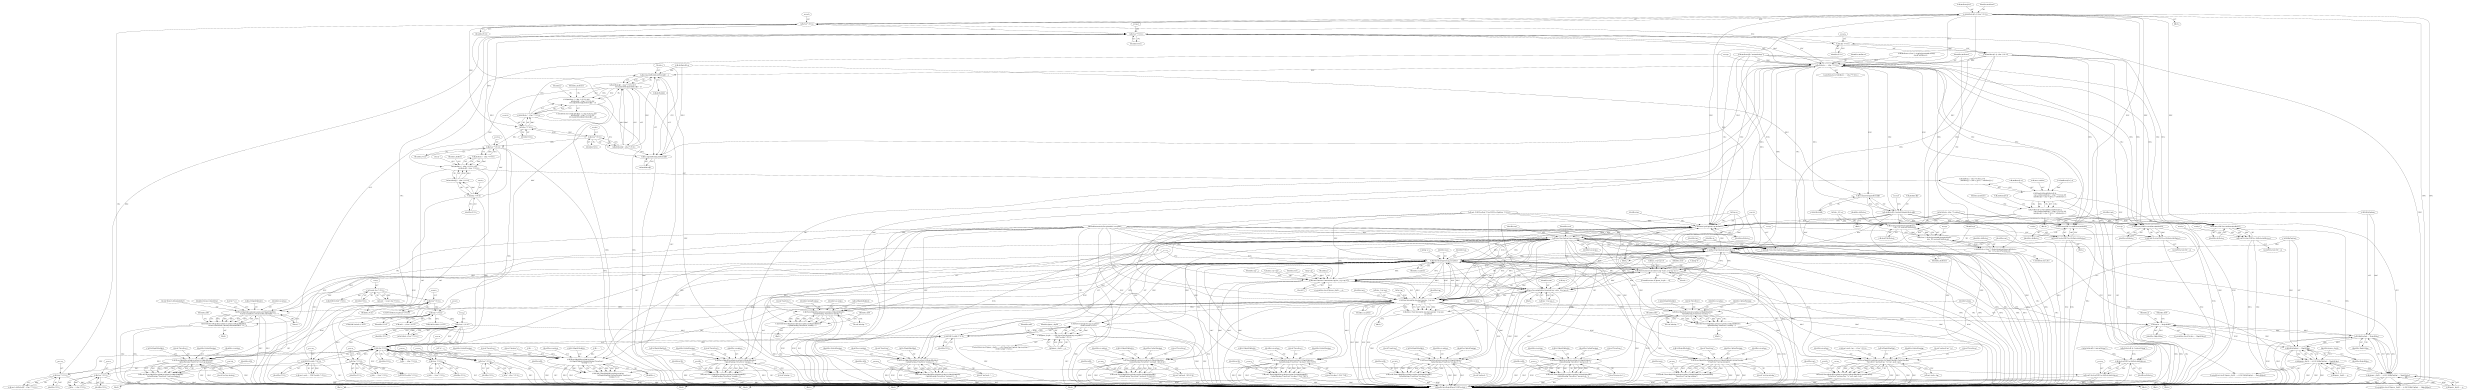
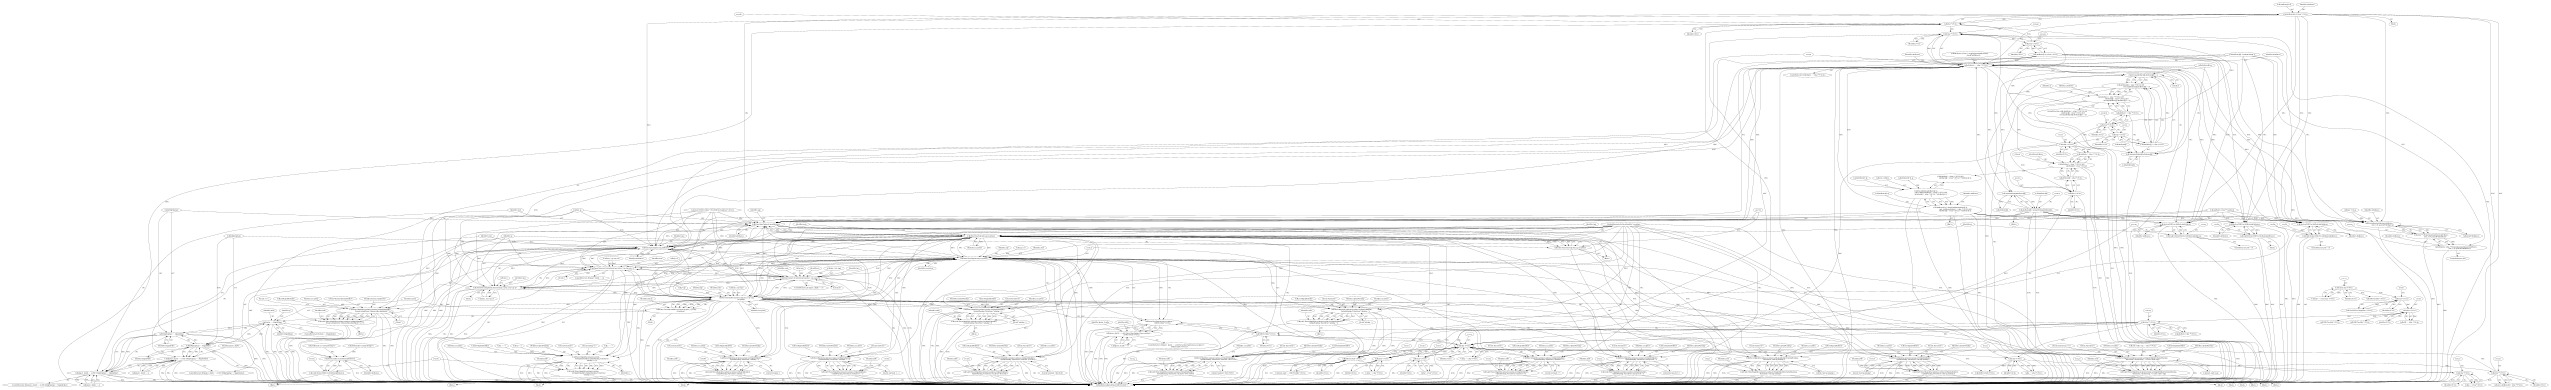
edge "(Call,strcmp(attribute[j],attributes[l]) != 0)" -> "(Call,attribute[j])": now "(Call,strcmp(attribute[j],attributes[l]) != 0)" -> "(Literal,0)"
